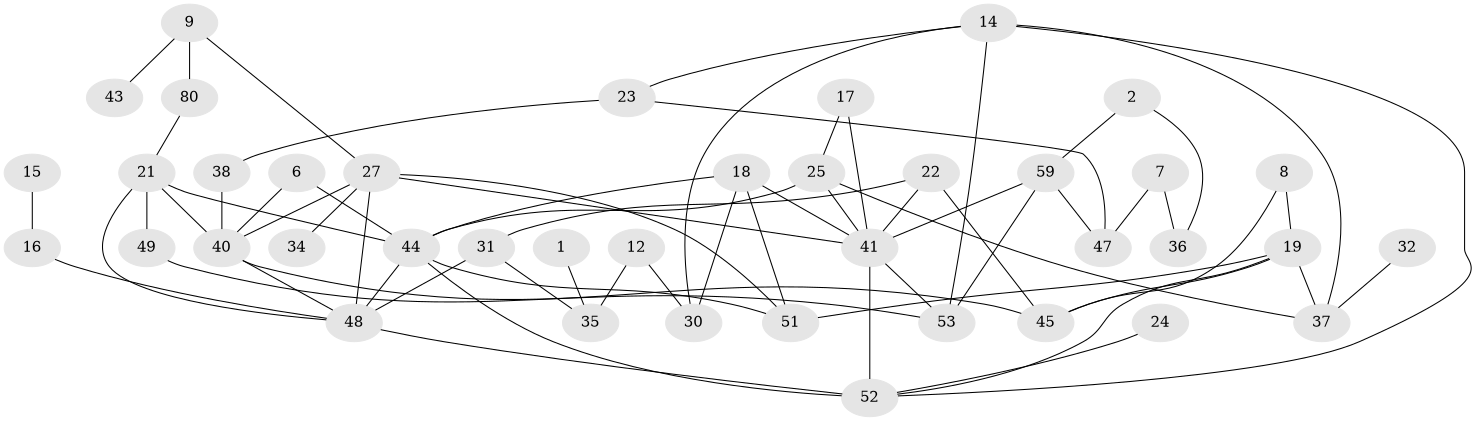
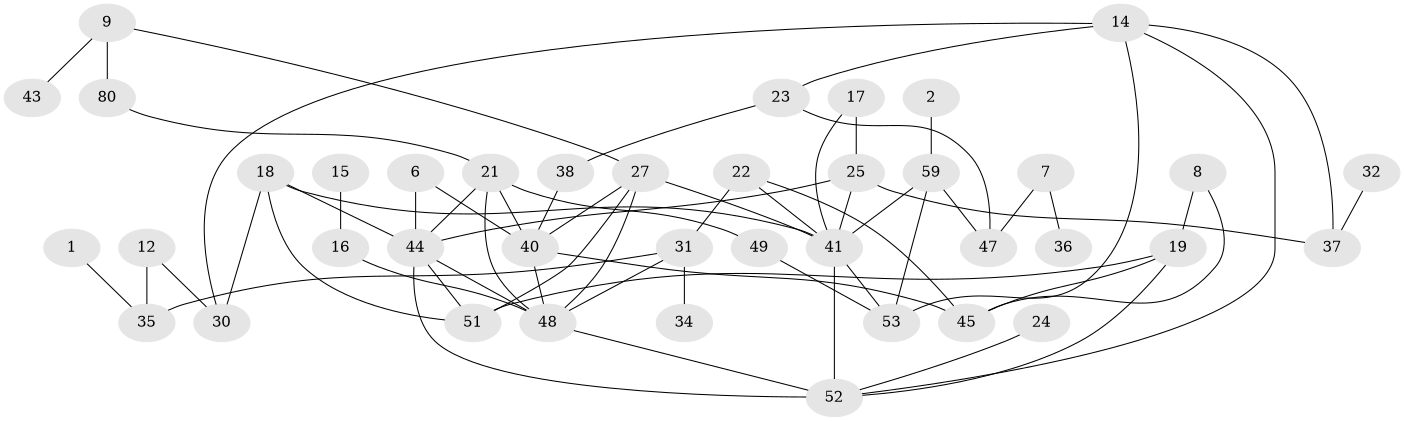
edge "2" -- "36": removed
edge "27" -- "34": now "31" -- "34"
edge "19" -- "37": removed
